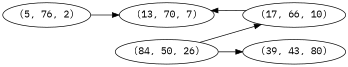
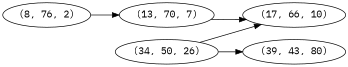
edge "(17, 66, 10)" -> "(13, 70, 7)": reversed
node "(5, 76, 2)": label "(5, 76, 2)" -> "(8, 76, 2)"
node "(84, 50, 26)": label "(84, 50, 26)" -> "(34, 50, 26)"
